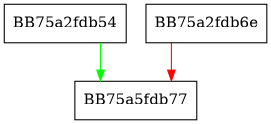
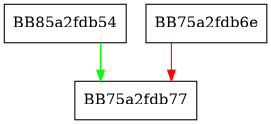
node "BB75a2fdb54": label "BB75a2fdb54" -> "BB85a2fdb54"
node "BB75a5fdb77": label "BB75a5fdb77" -> "BB75a2fdb77"
